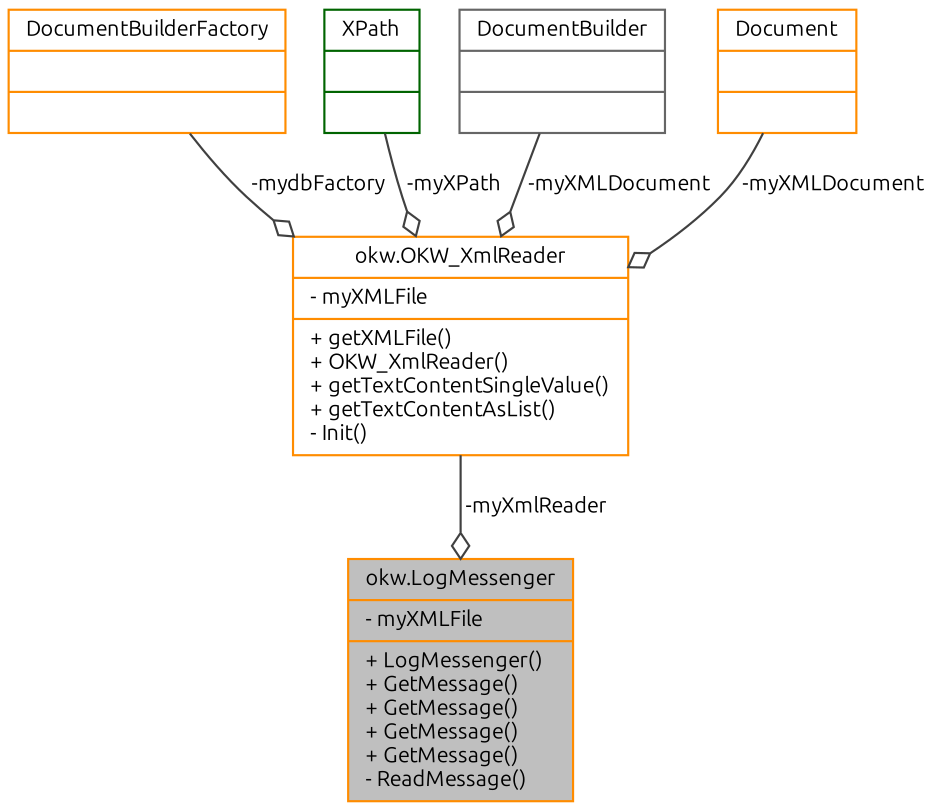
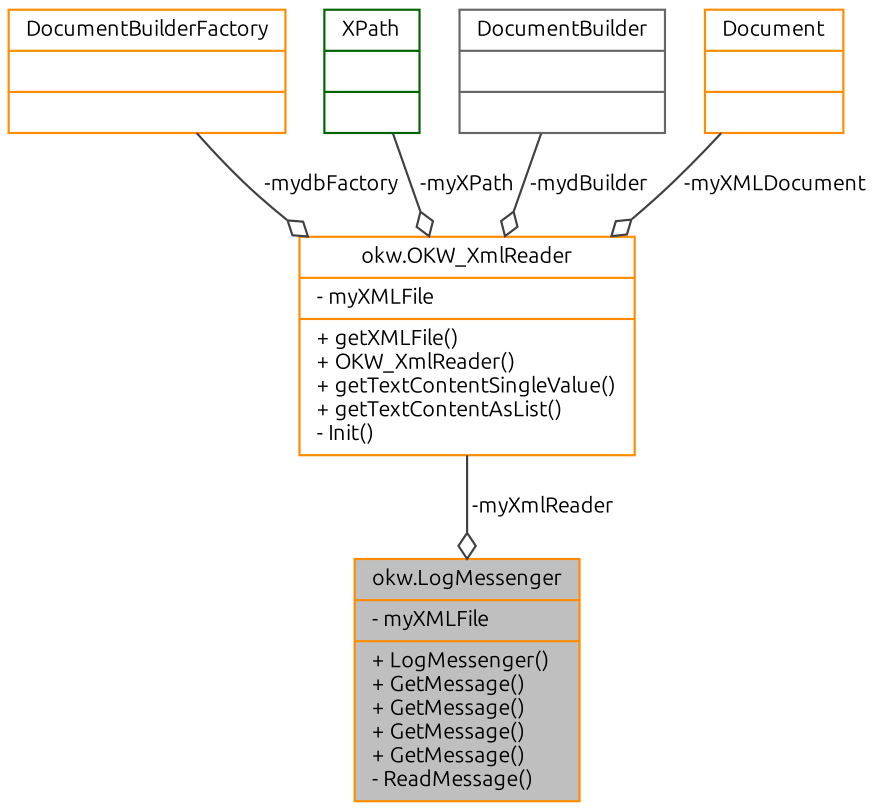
edge "DocumentBuilder" -> "okw.OKW_XmlReader": label " -myXMLDocument" -> " -mydBuilder"
